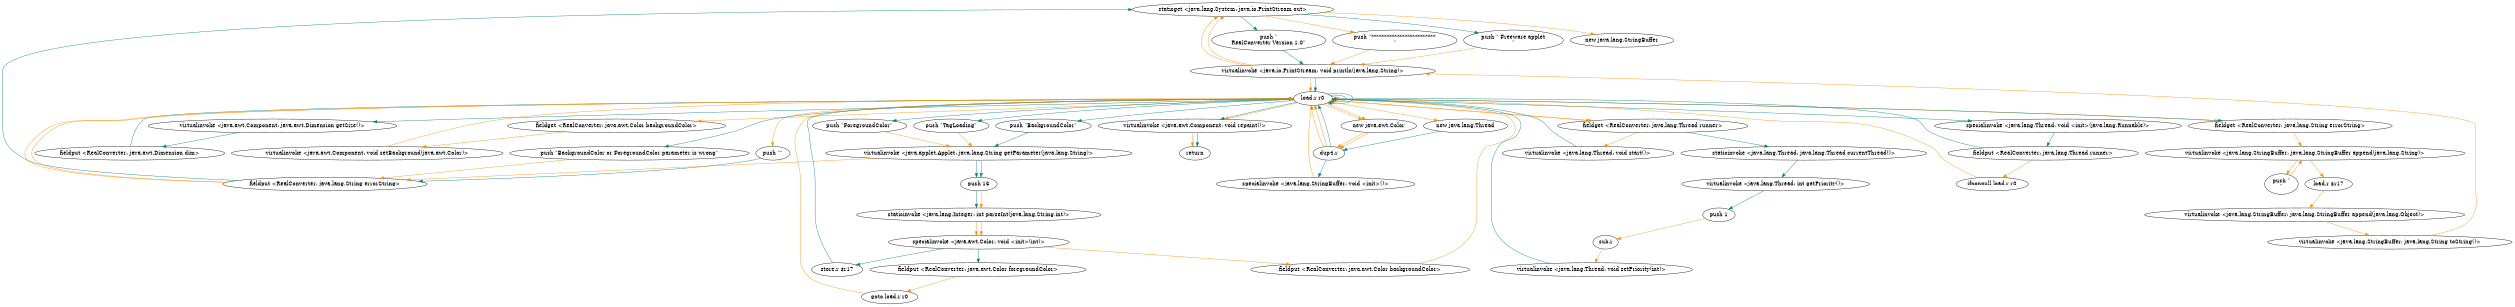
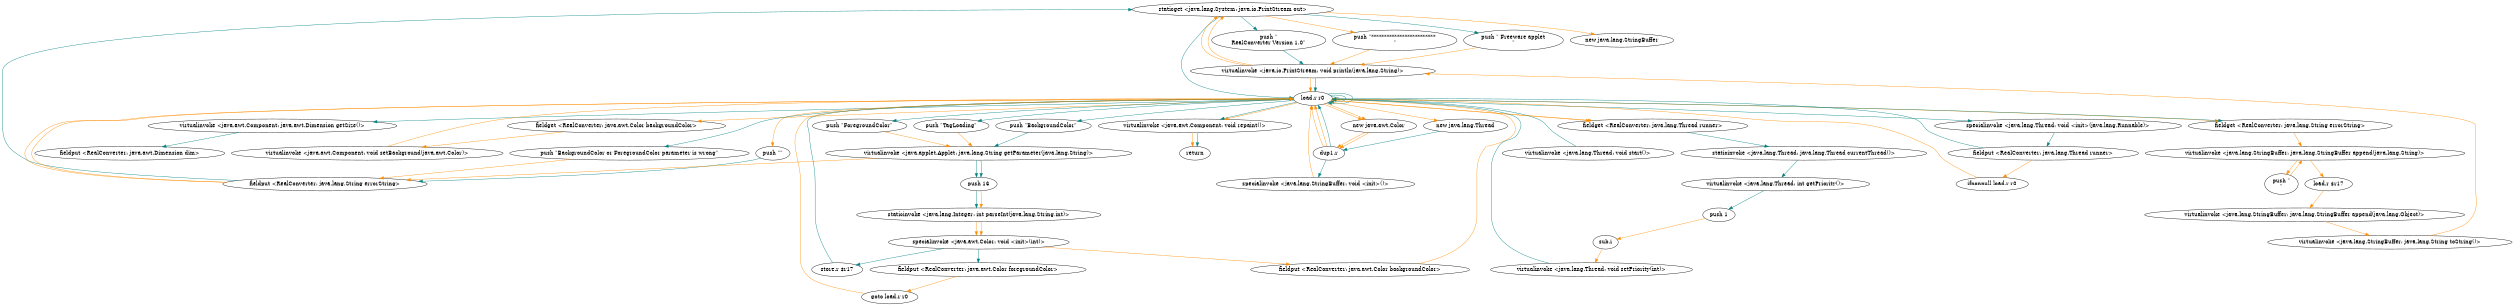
edge "fieldput <RealConverter: java.awt.Dimension dim>" -> "load.r r0": now "staticget <java.lang.System: java.io.PrintStream out>" -> "load.r r0"
edge "fieldget <RealConverter: java.lang.Thread runner>" -> "virtualinvoke <java.lang.Thread: void start()>": removed
node "dup4.r": label "dup4.r" -> "dup1.r"
